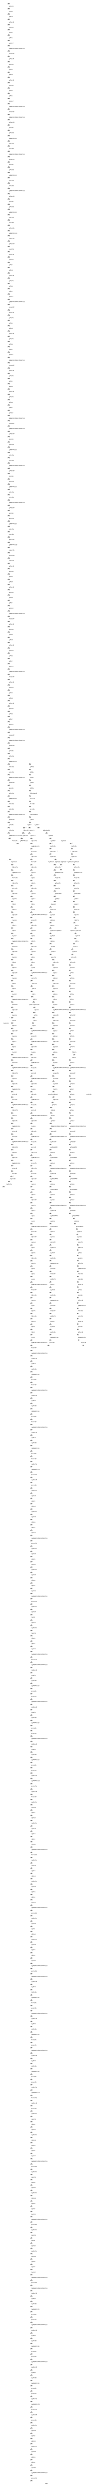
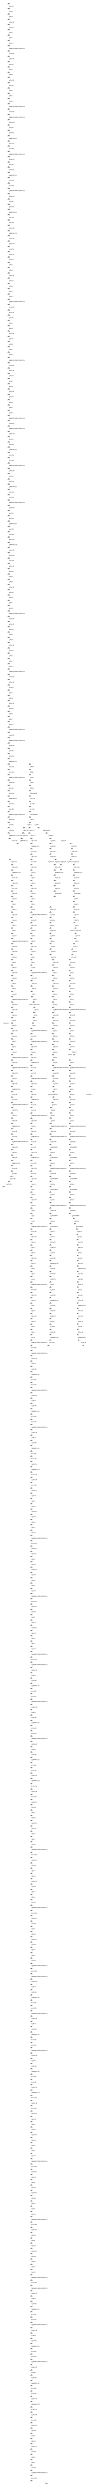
node "N66293 (rp:182, ep:186)": removed
edge "N66223 (rp:55, ep:61)" -> "N66224 (rp:54, ep:60)": now "N66222 (rp:56, ep:62)" -> "N66224 (rp:54, ep:60)"
